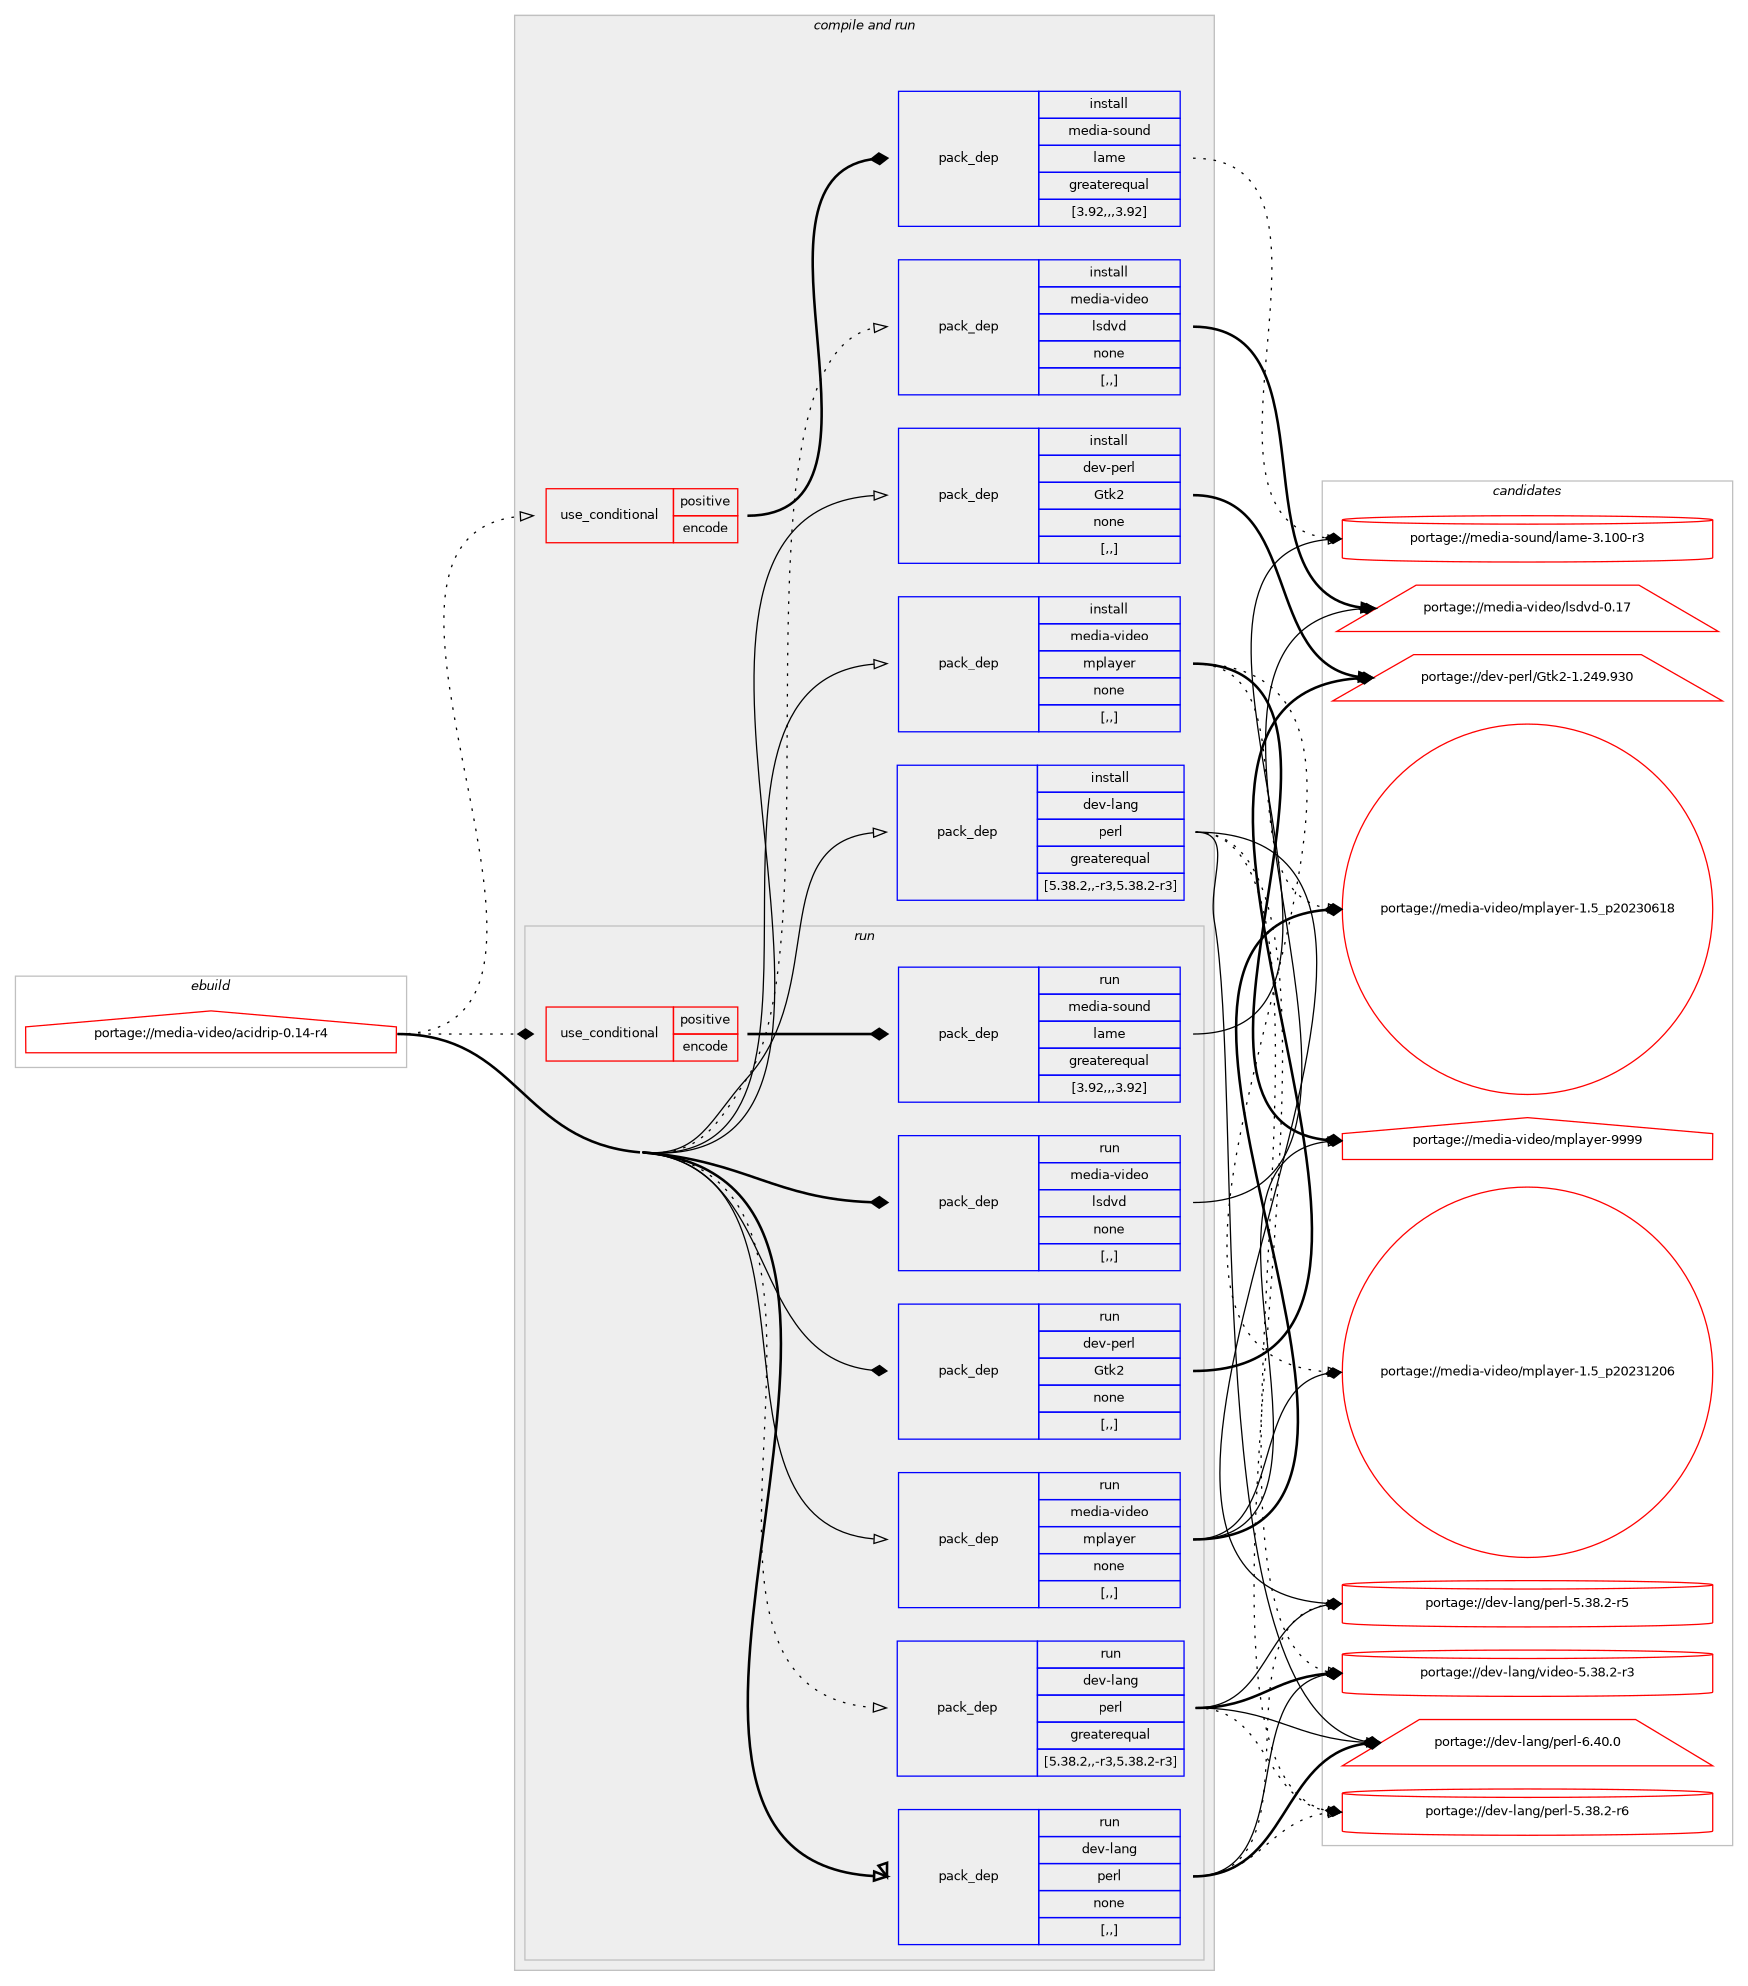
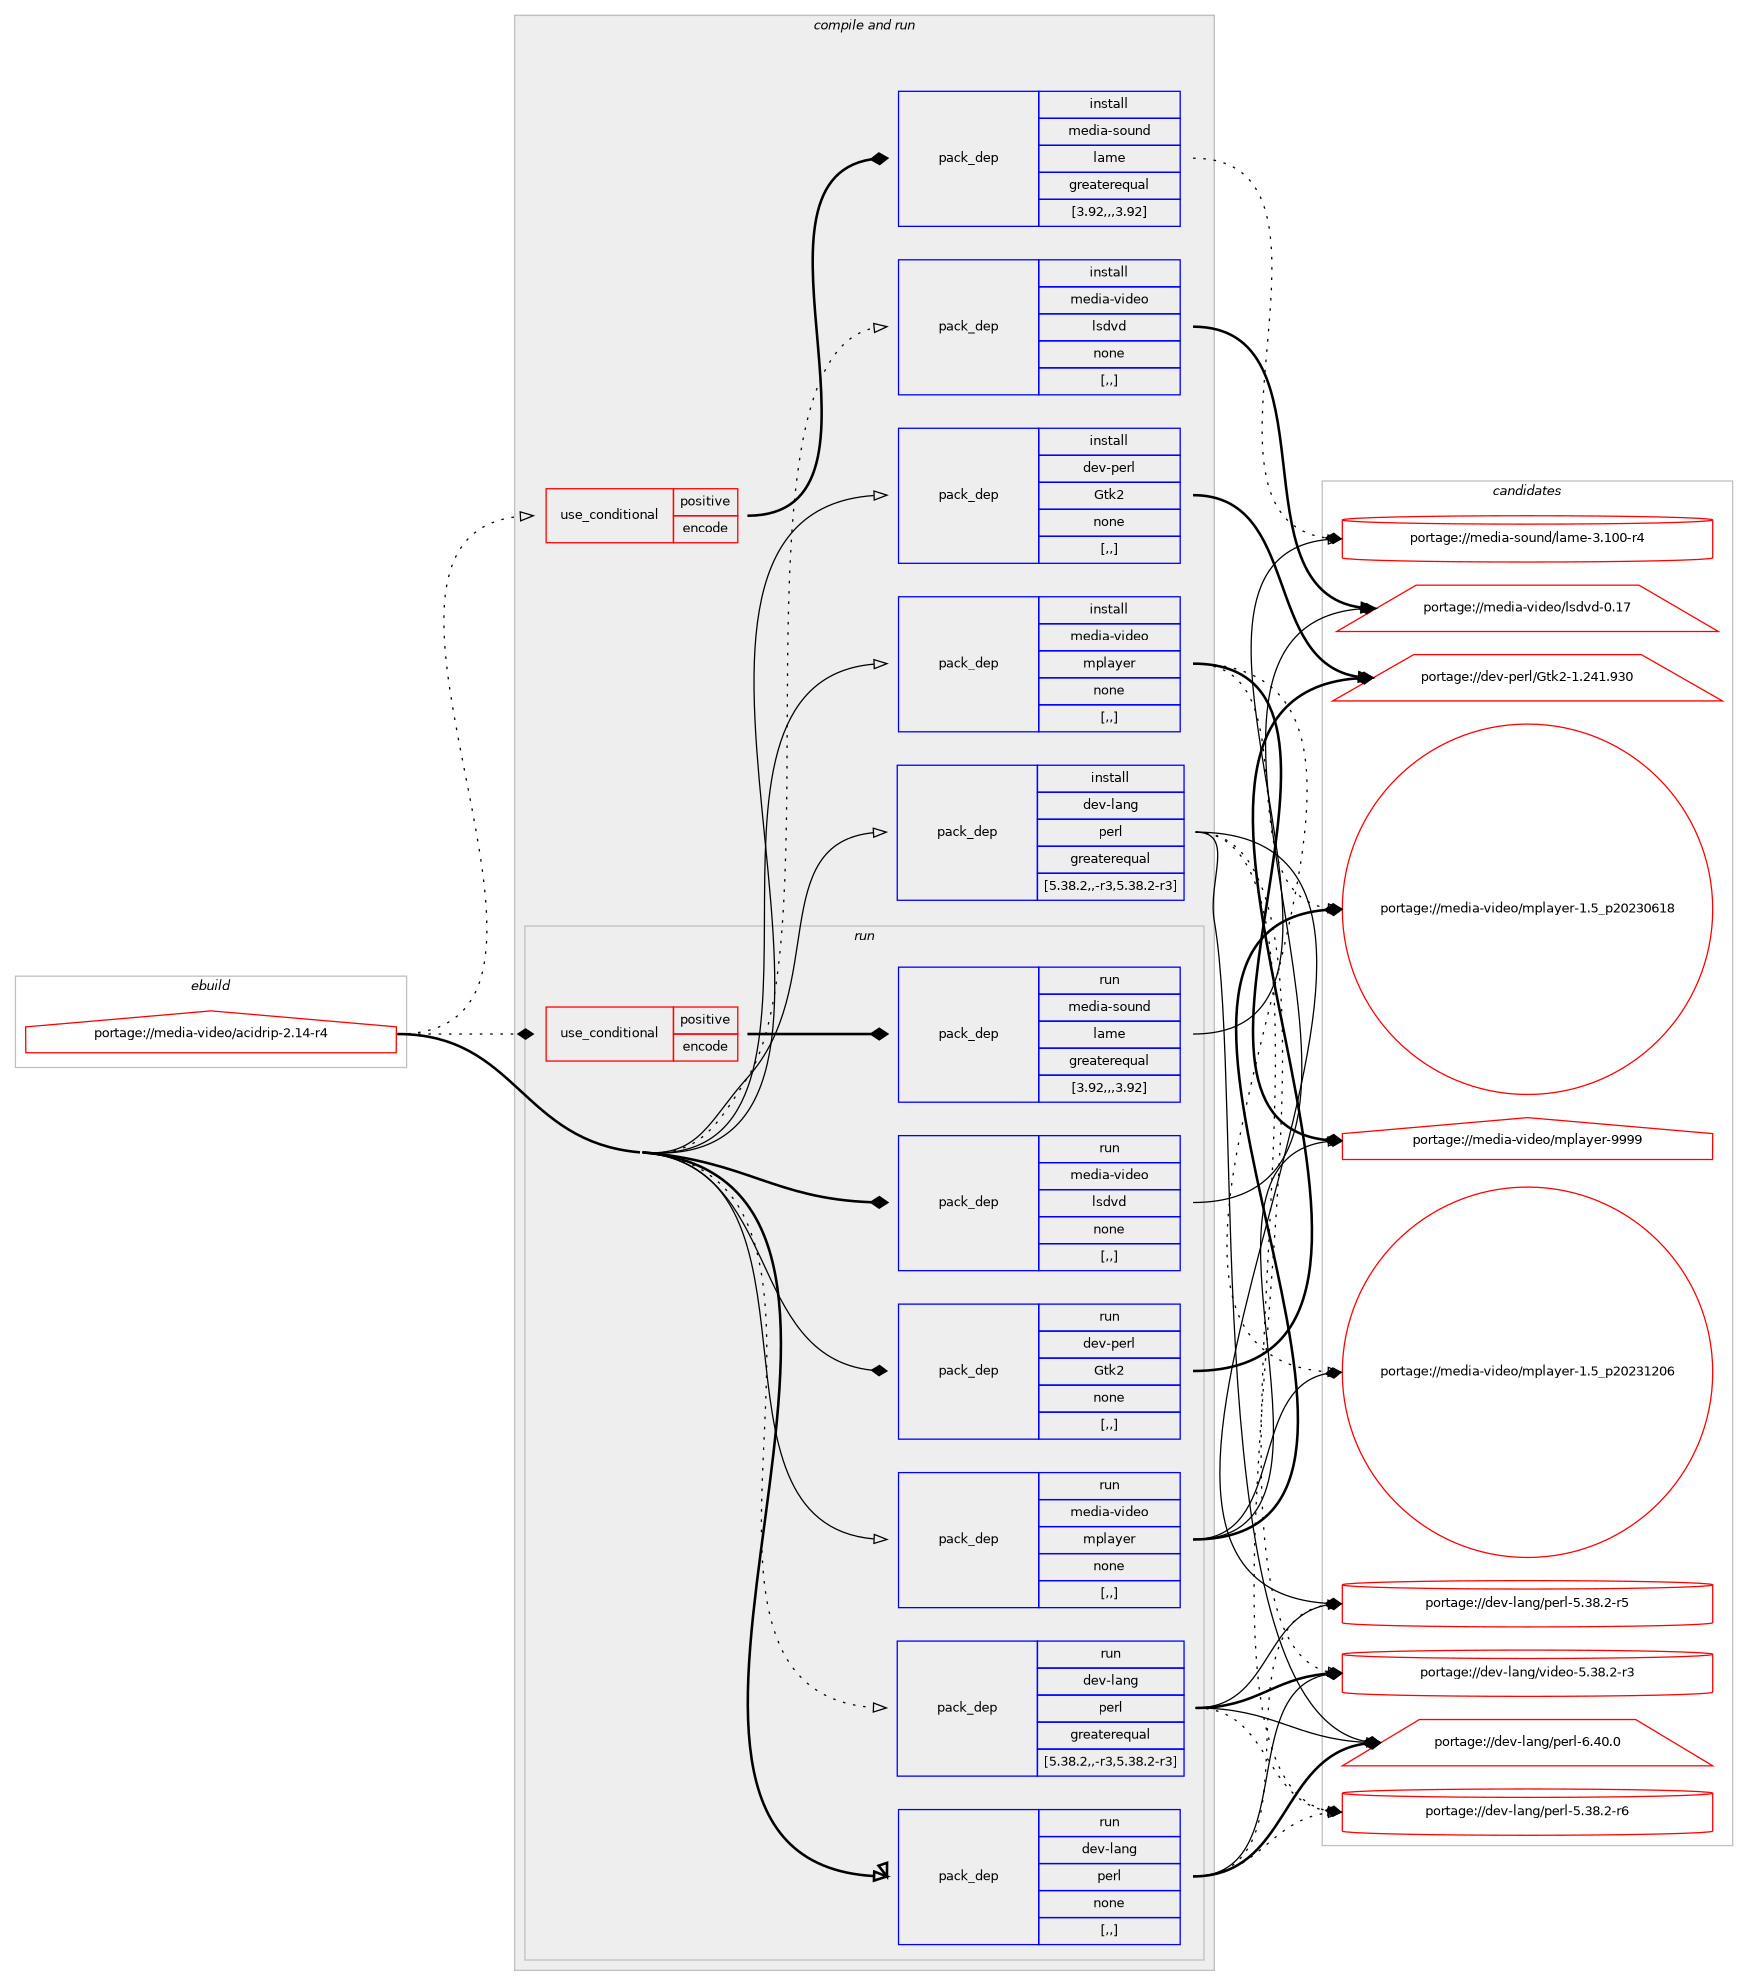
node "portage://media-sound/lame-3.100-r3": label "portage://media-sound/lame-3.100-r3" -> "portage://media-sound/lame-3.100-r4"
node "portage://dev-perl/Gtk2-1.249.930": label "portage://dev-perl/Gtk2-1.249.930" -> "portage://dev-perl/Gtk2-1.241.930"
node "portage://media-video/acidrip-0.14-r4": label "portage://media-video/acidrip-0.14-r4" -> "portage://media-video/acidrip-2.14-r4"
